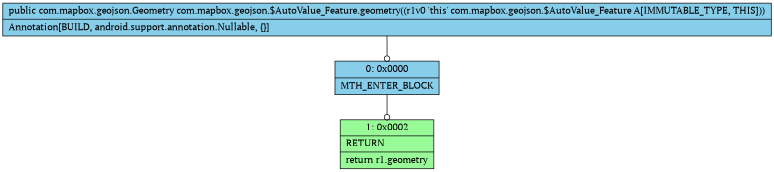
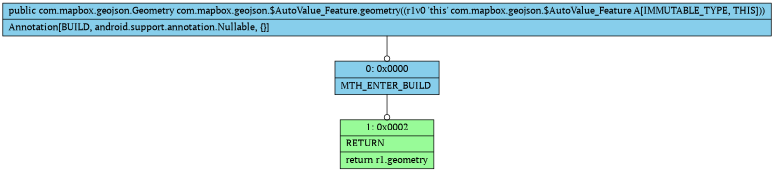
node "0: 0x0000": text "MTH_ENTER_BLOCK" -> "MTH_ENTER_BUILD"
